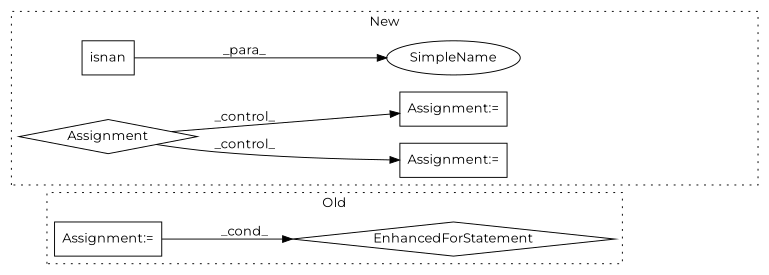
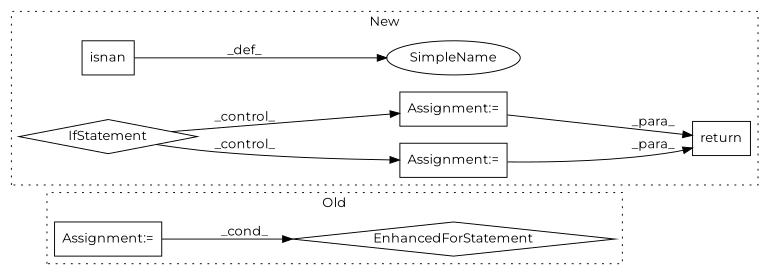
edge "isnan" -> "SimpleName": label "_para_" -> "_def_"
node "Assignment": label "Assignment" -> "IfStatement"
node "return": added
